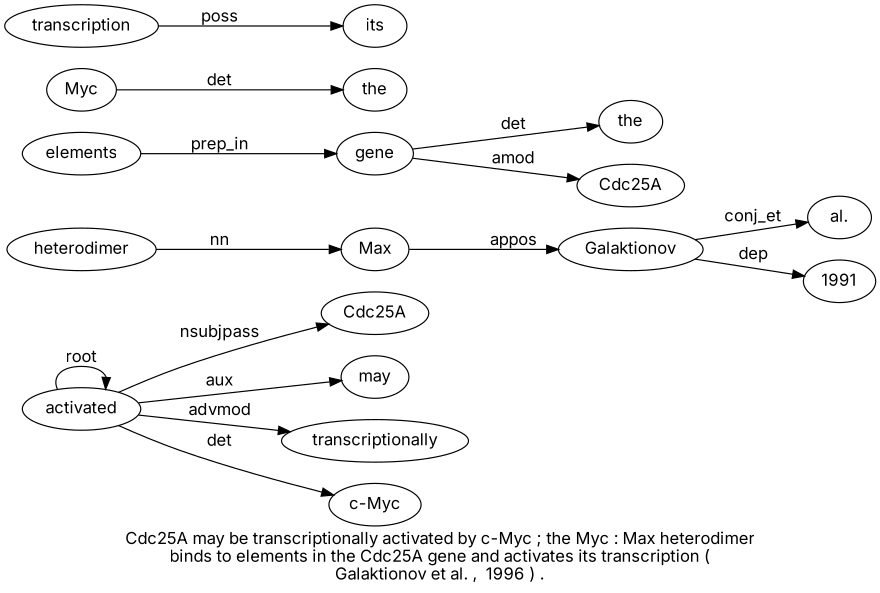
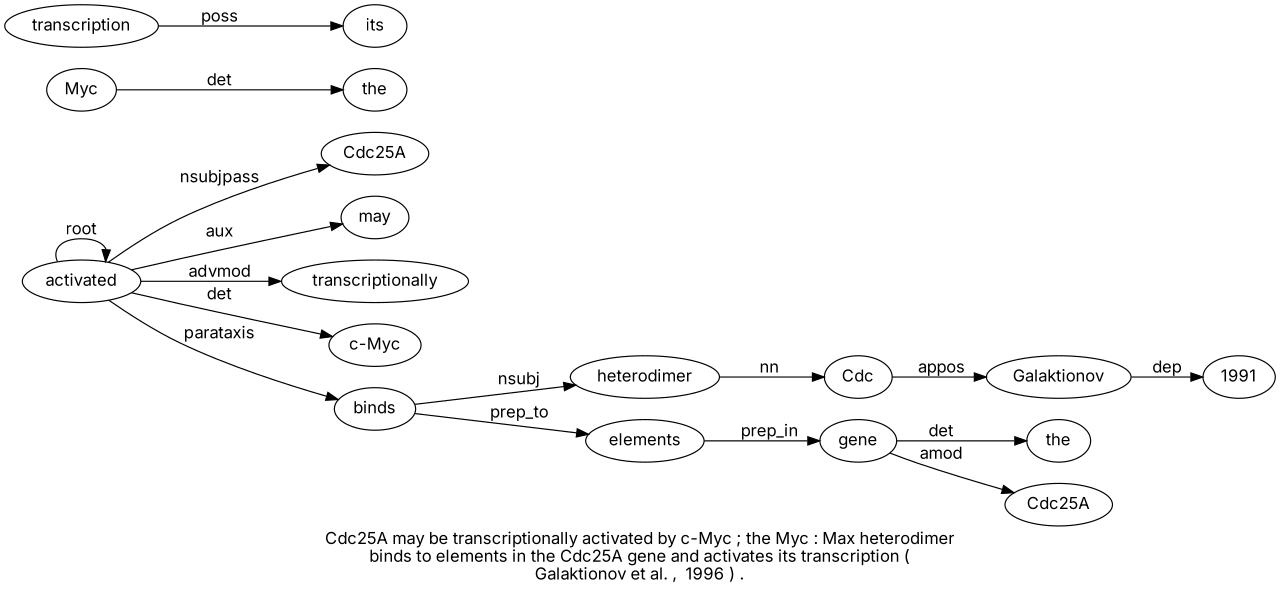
node "al.": removed
node "Max": label "Max" -> "Cdc"
node "binds": added
